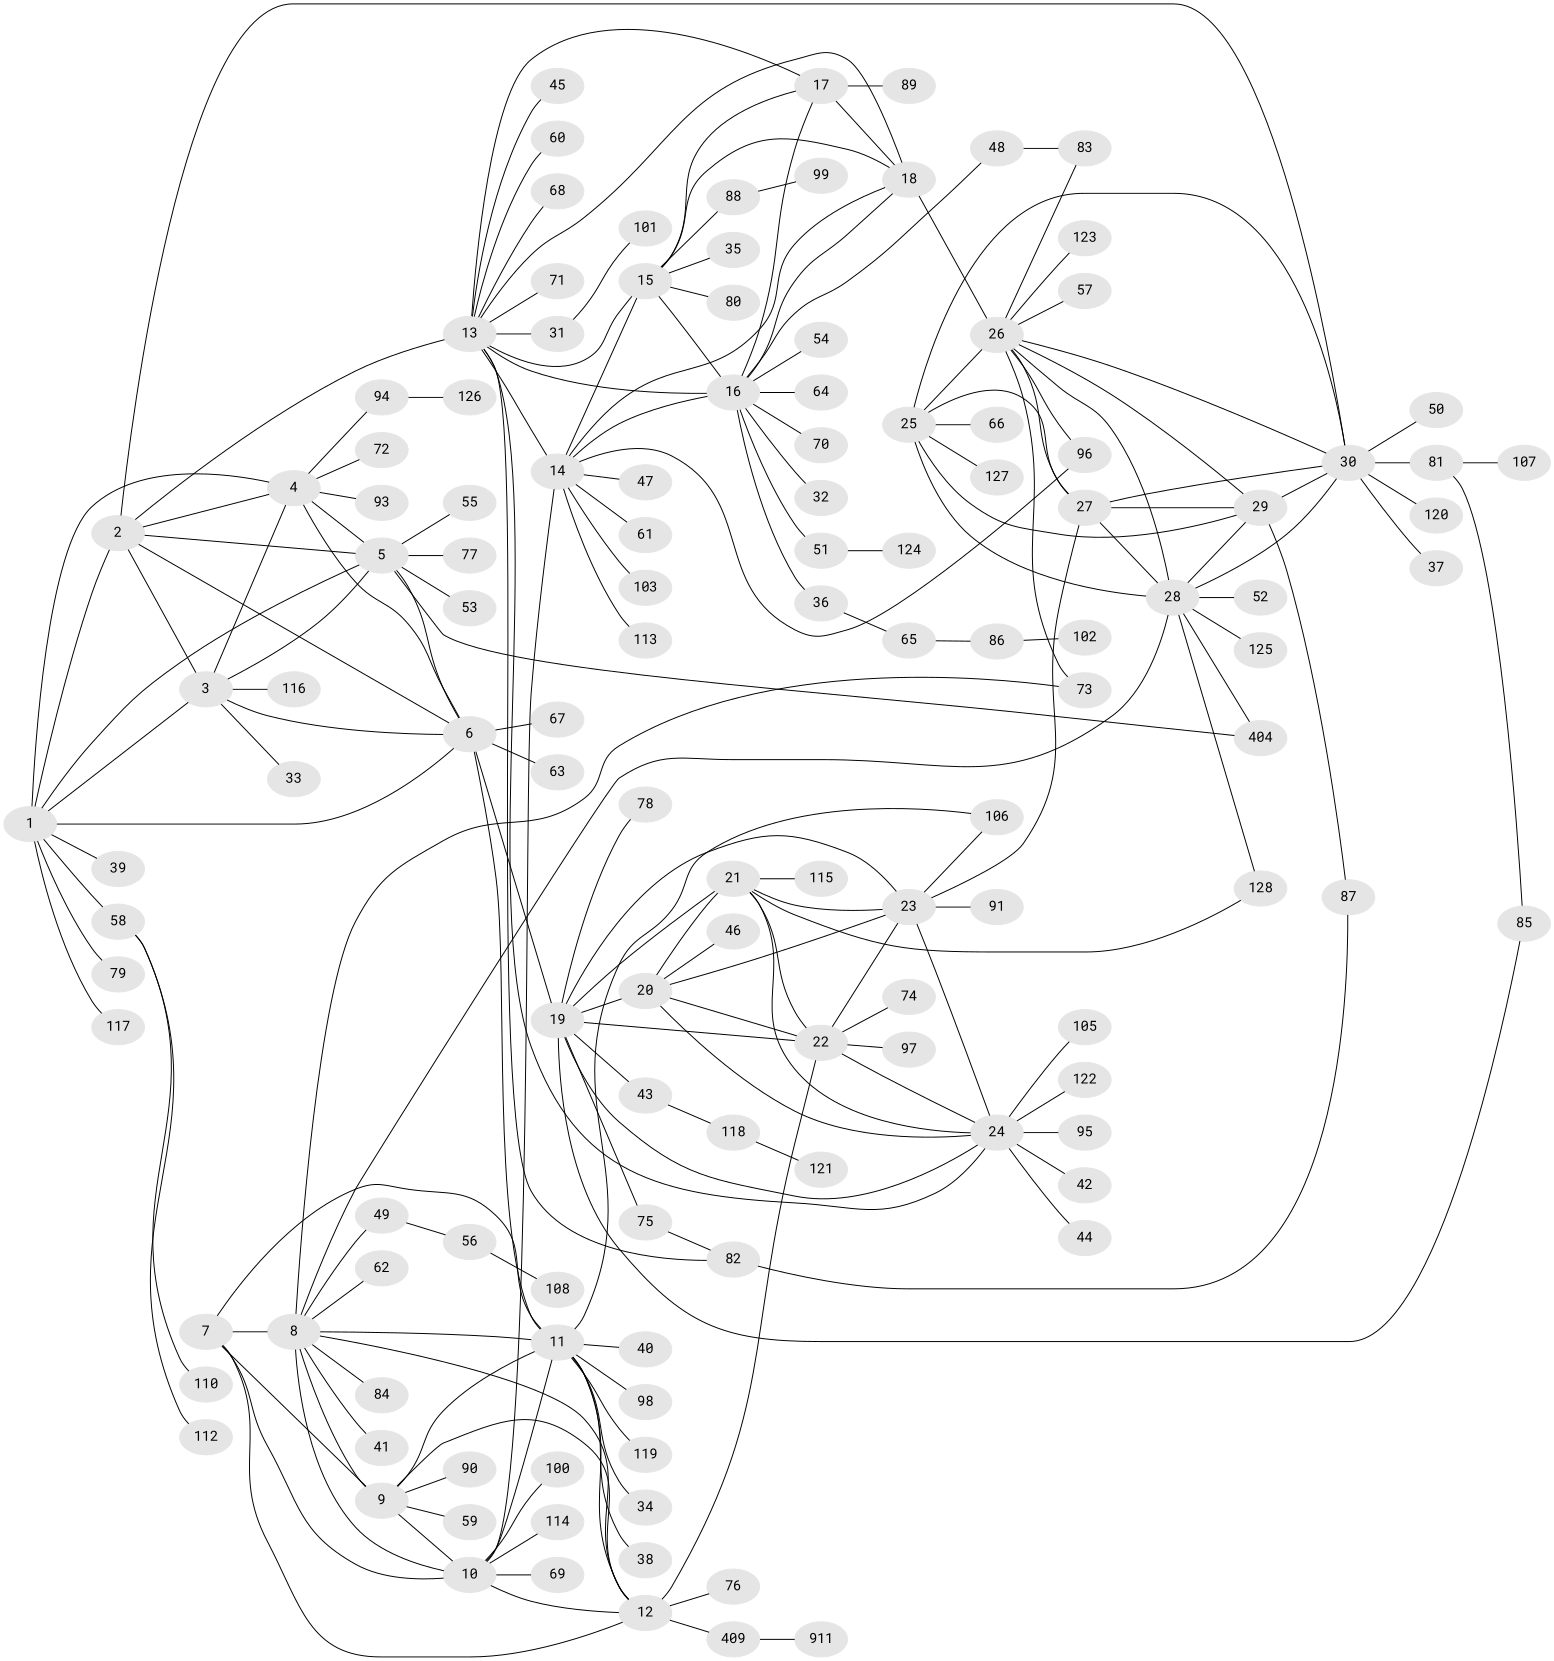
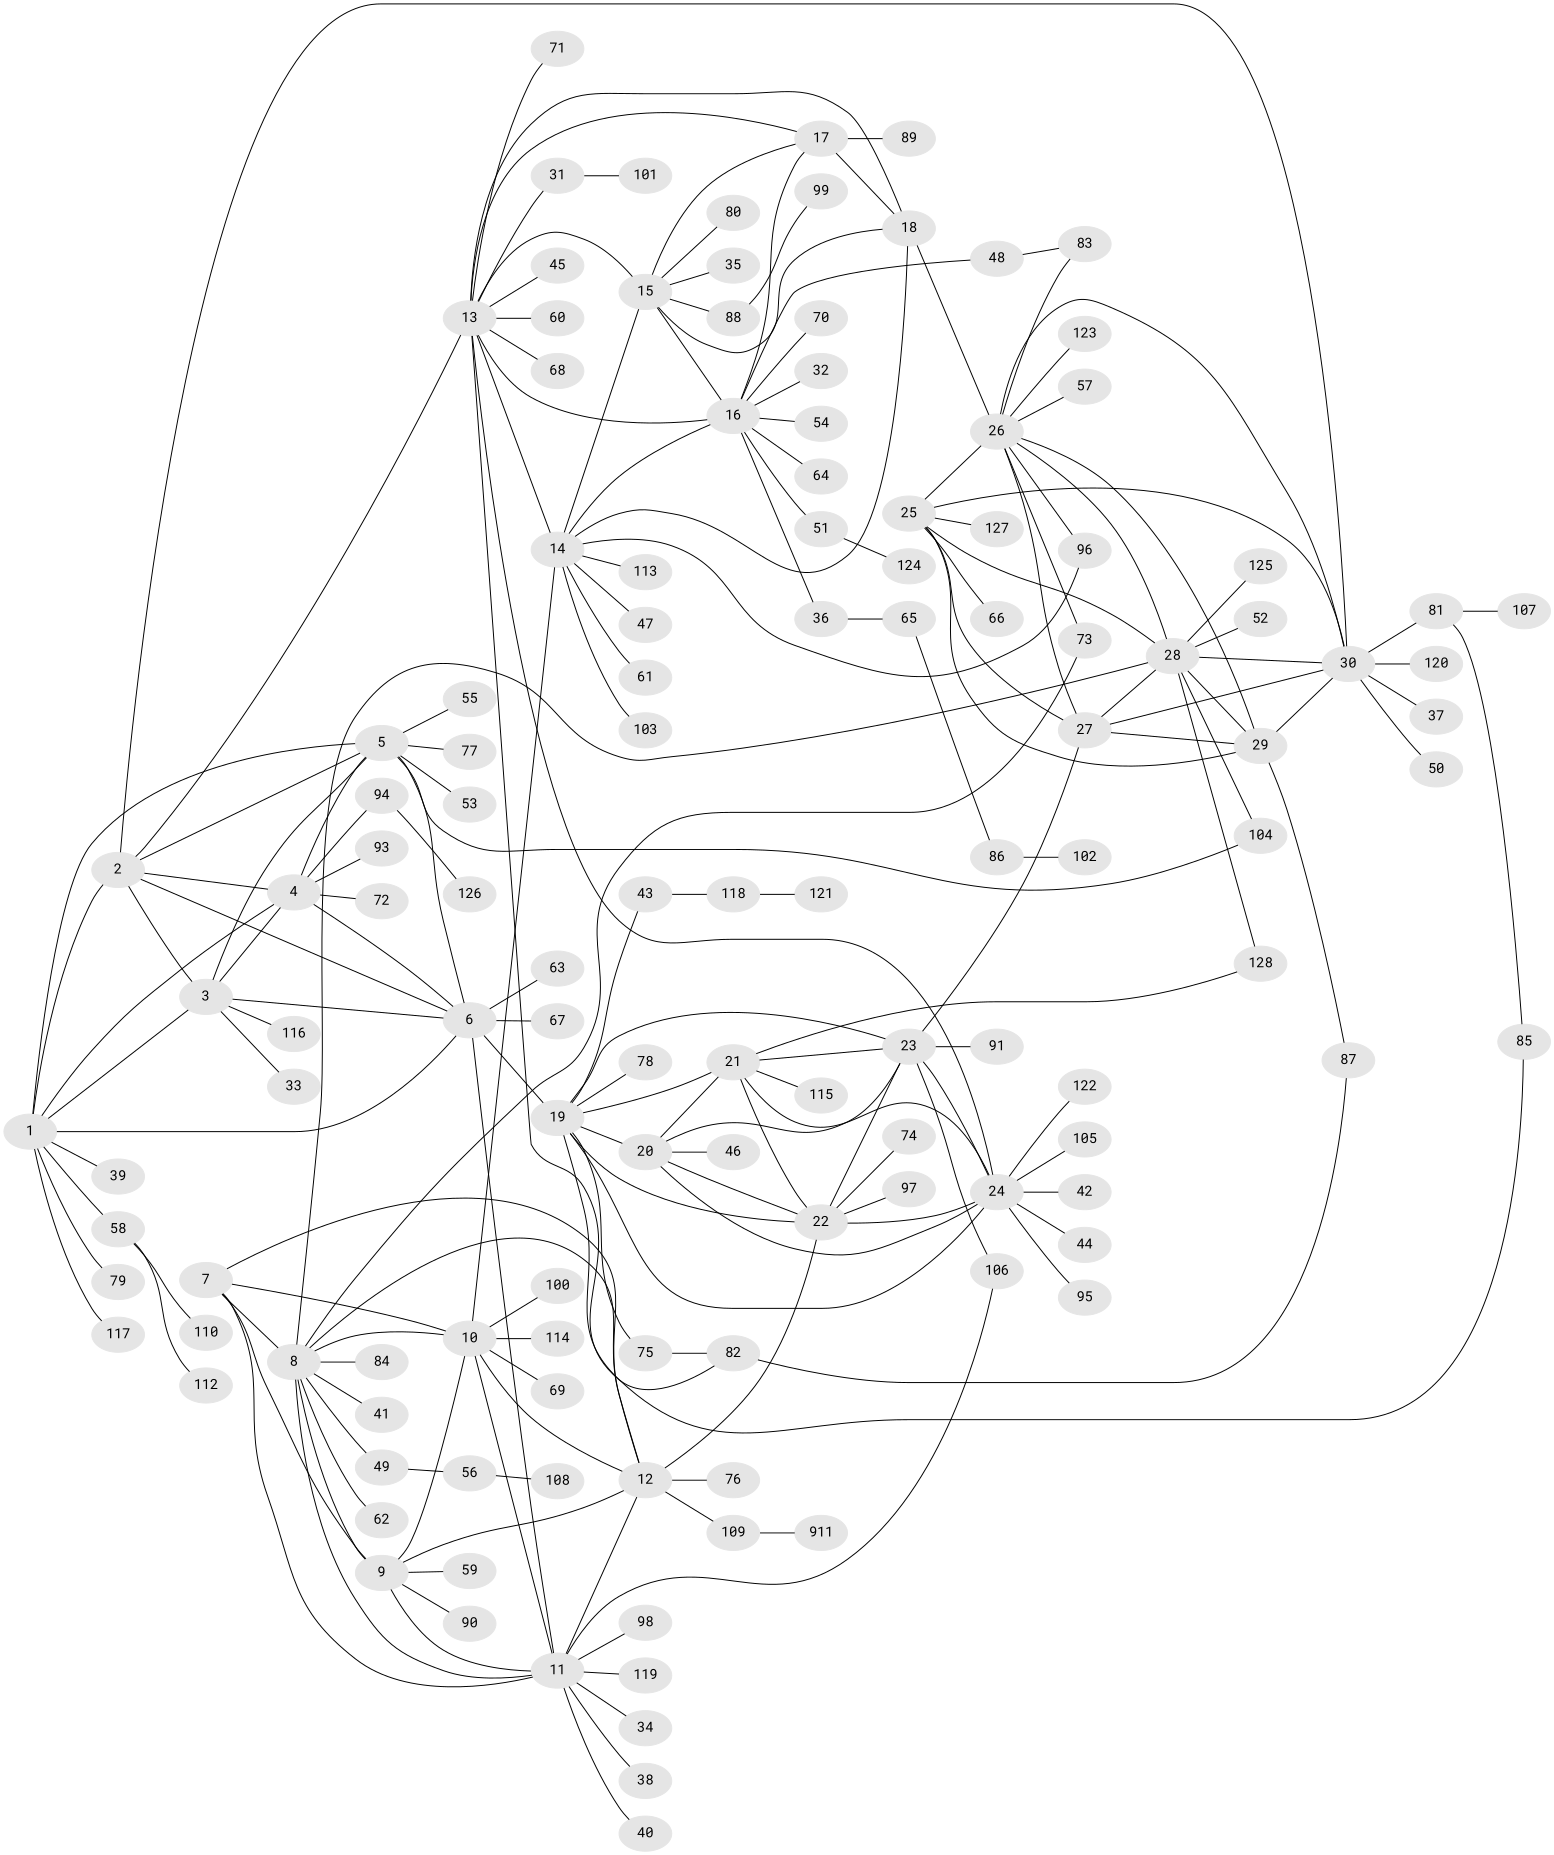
edge "18" -- "16": removed
node "404": label "404" -> "104"
node "409": label "409" -> "109"
